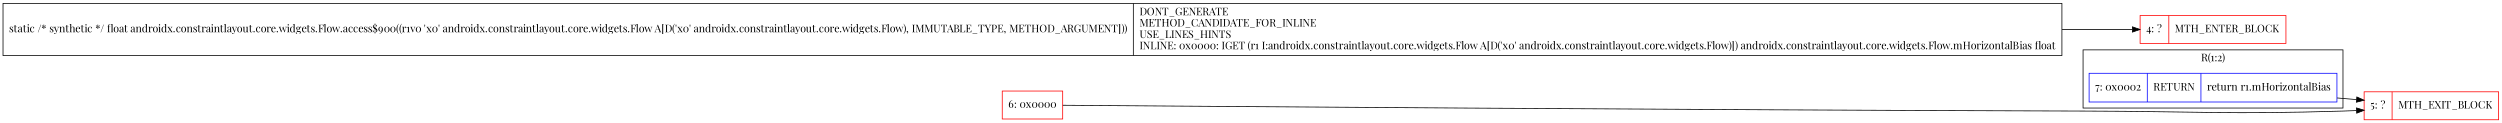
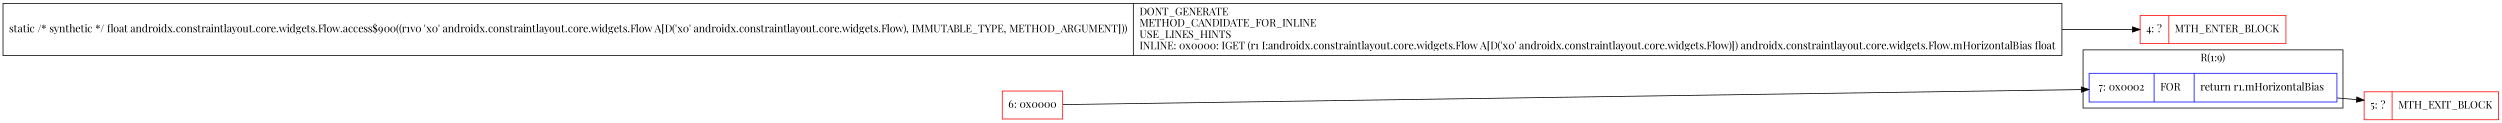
cluster "R(1:2)": label "R(1:2)" -> "R(1:9)"
node "7: 0x0002": text "RETURN" -> "FOR"
edge "6: 0x0000" -> "5: ?": now "6: 0x0000" -> "7: 0x0002"
